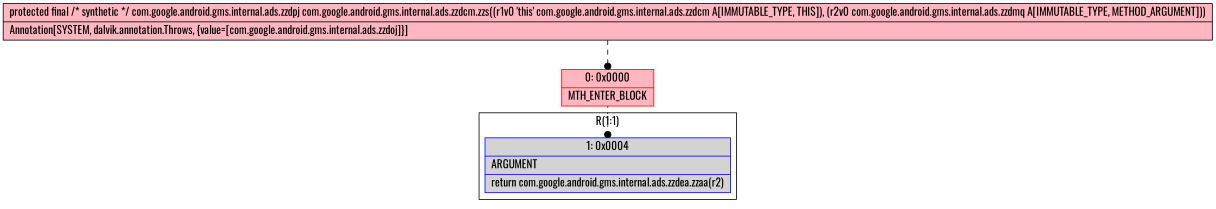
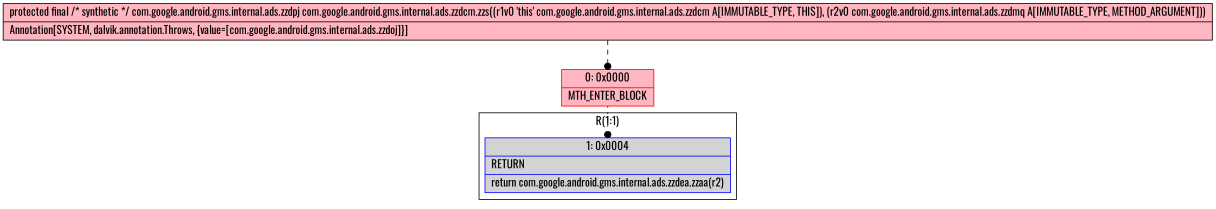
node "1: 0x0004": text "ARGUMENT" -> "RETURN"
